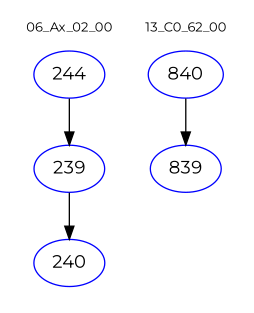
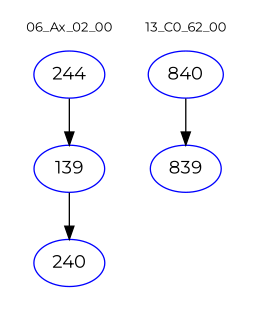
node "239": label "239" -> "139"
